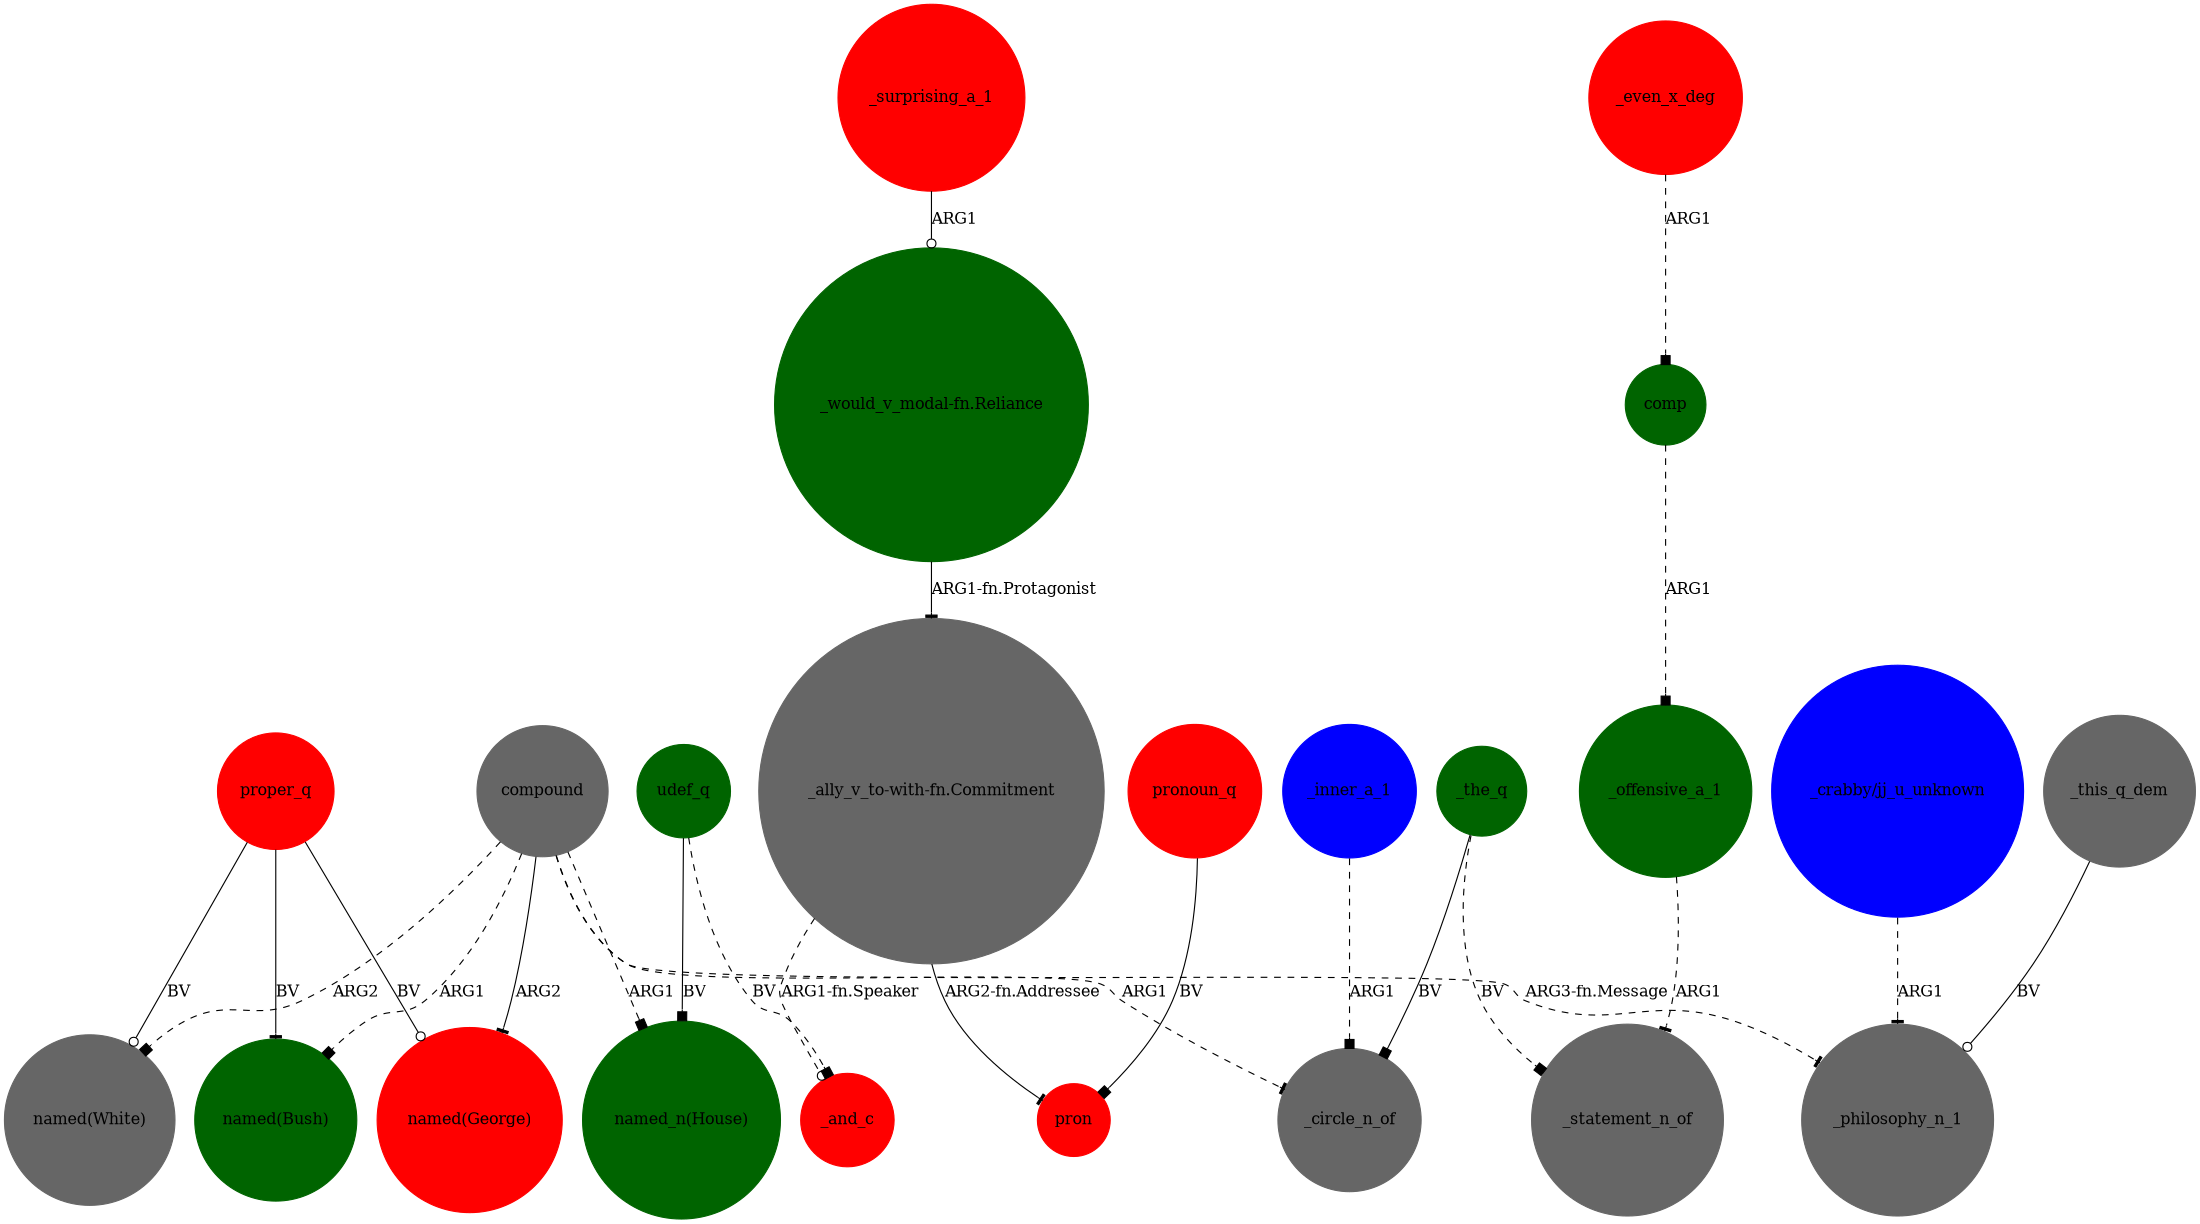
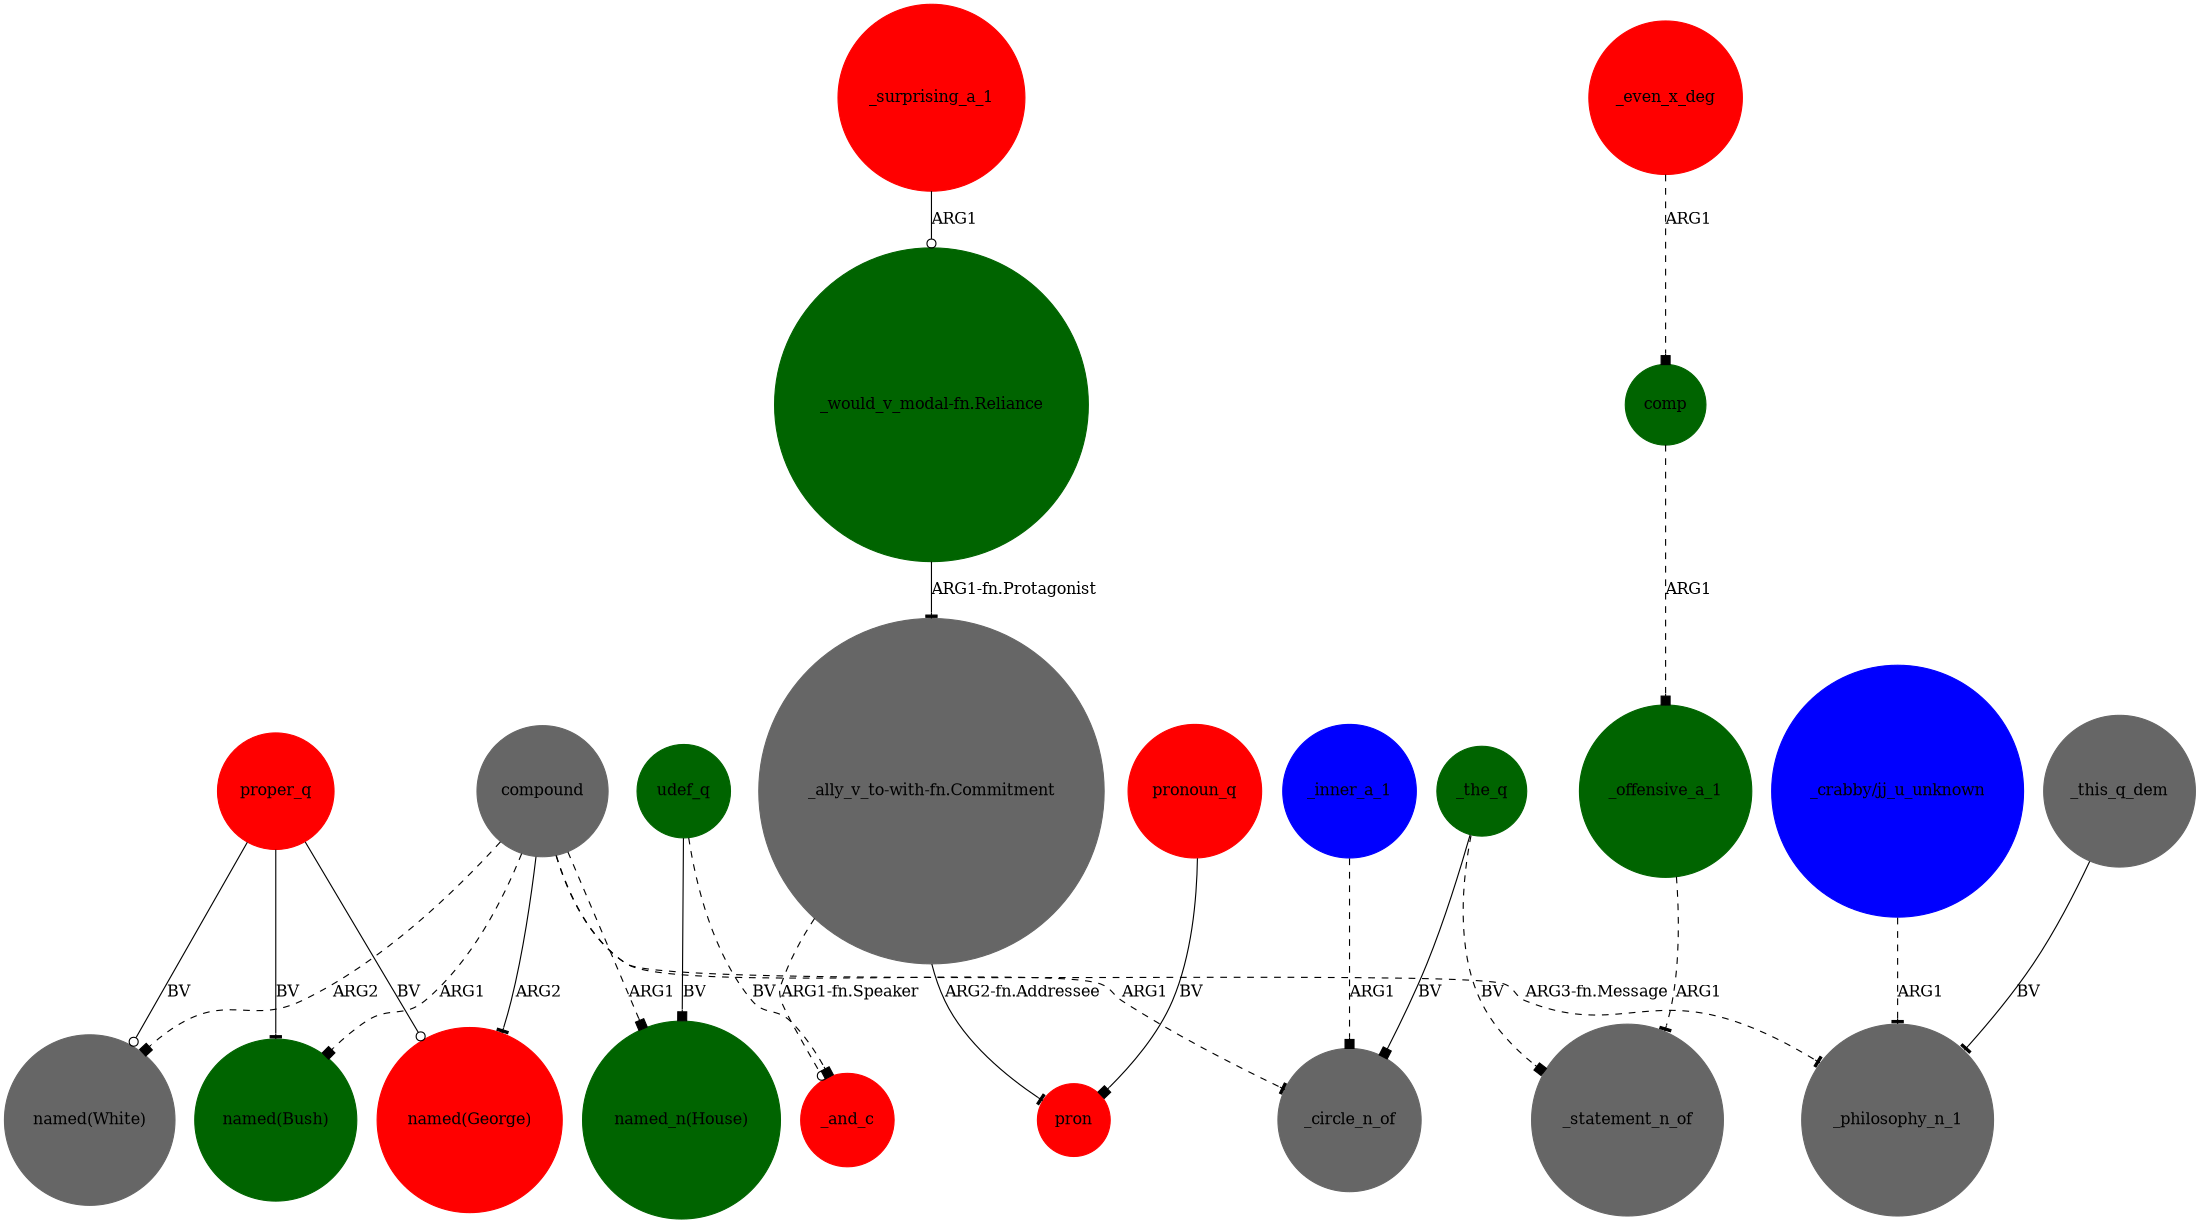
edge "_this_q_dem" -> "_philosophy_n_1": arrowhead odot -> tee
